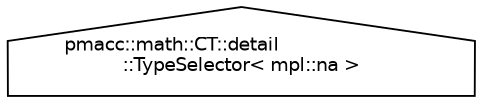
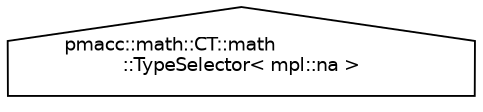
node "pmacc::math::CT::detail ::TypeSelector< mpl::na >": label "pmacc::math::CT::detail ::TypeSelector< mpl::na >" -> "pmacc::math::CT::math ::TypeSelector< mpl::na >"
